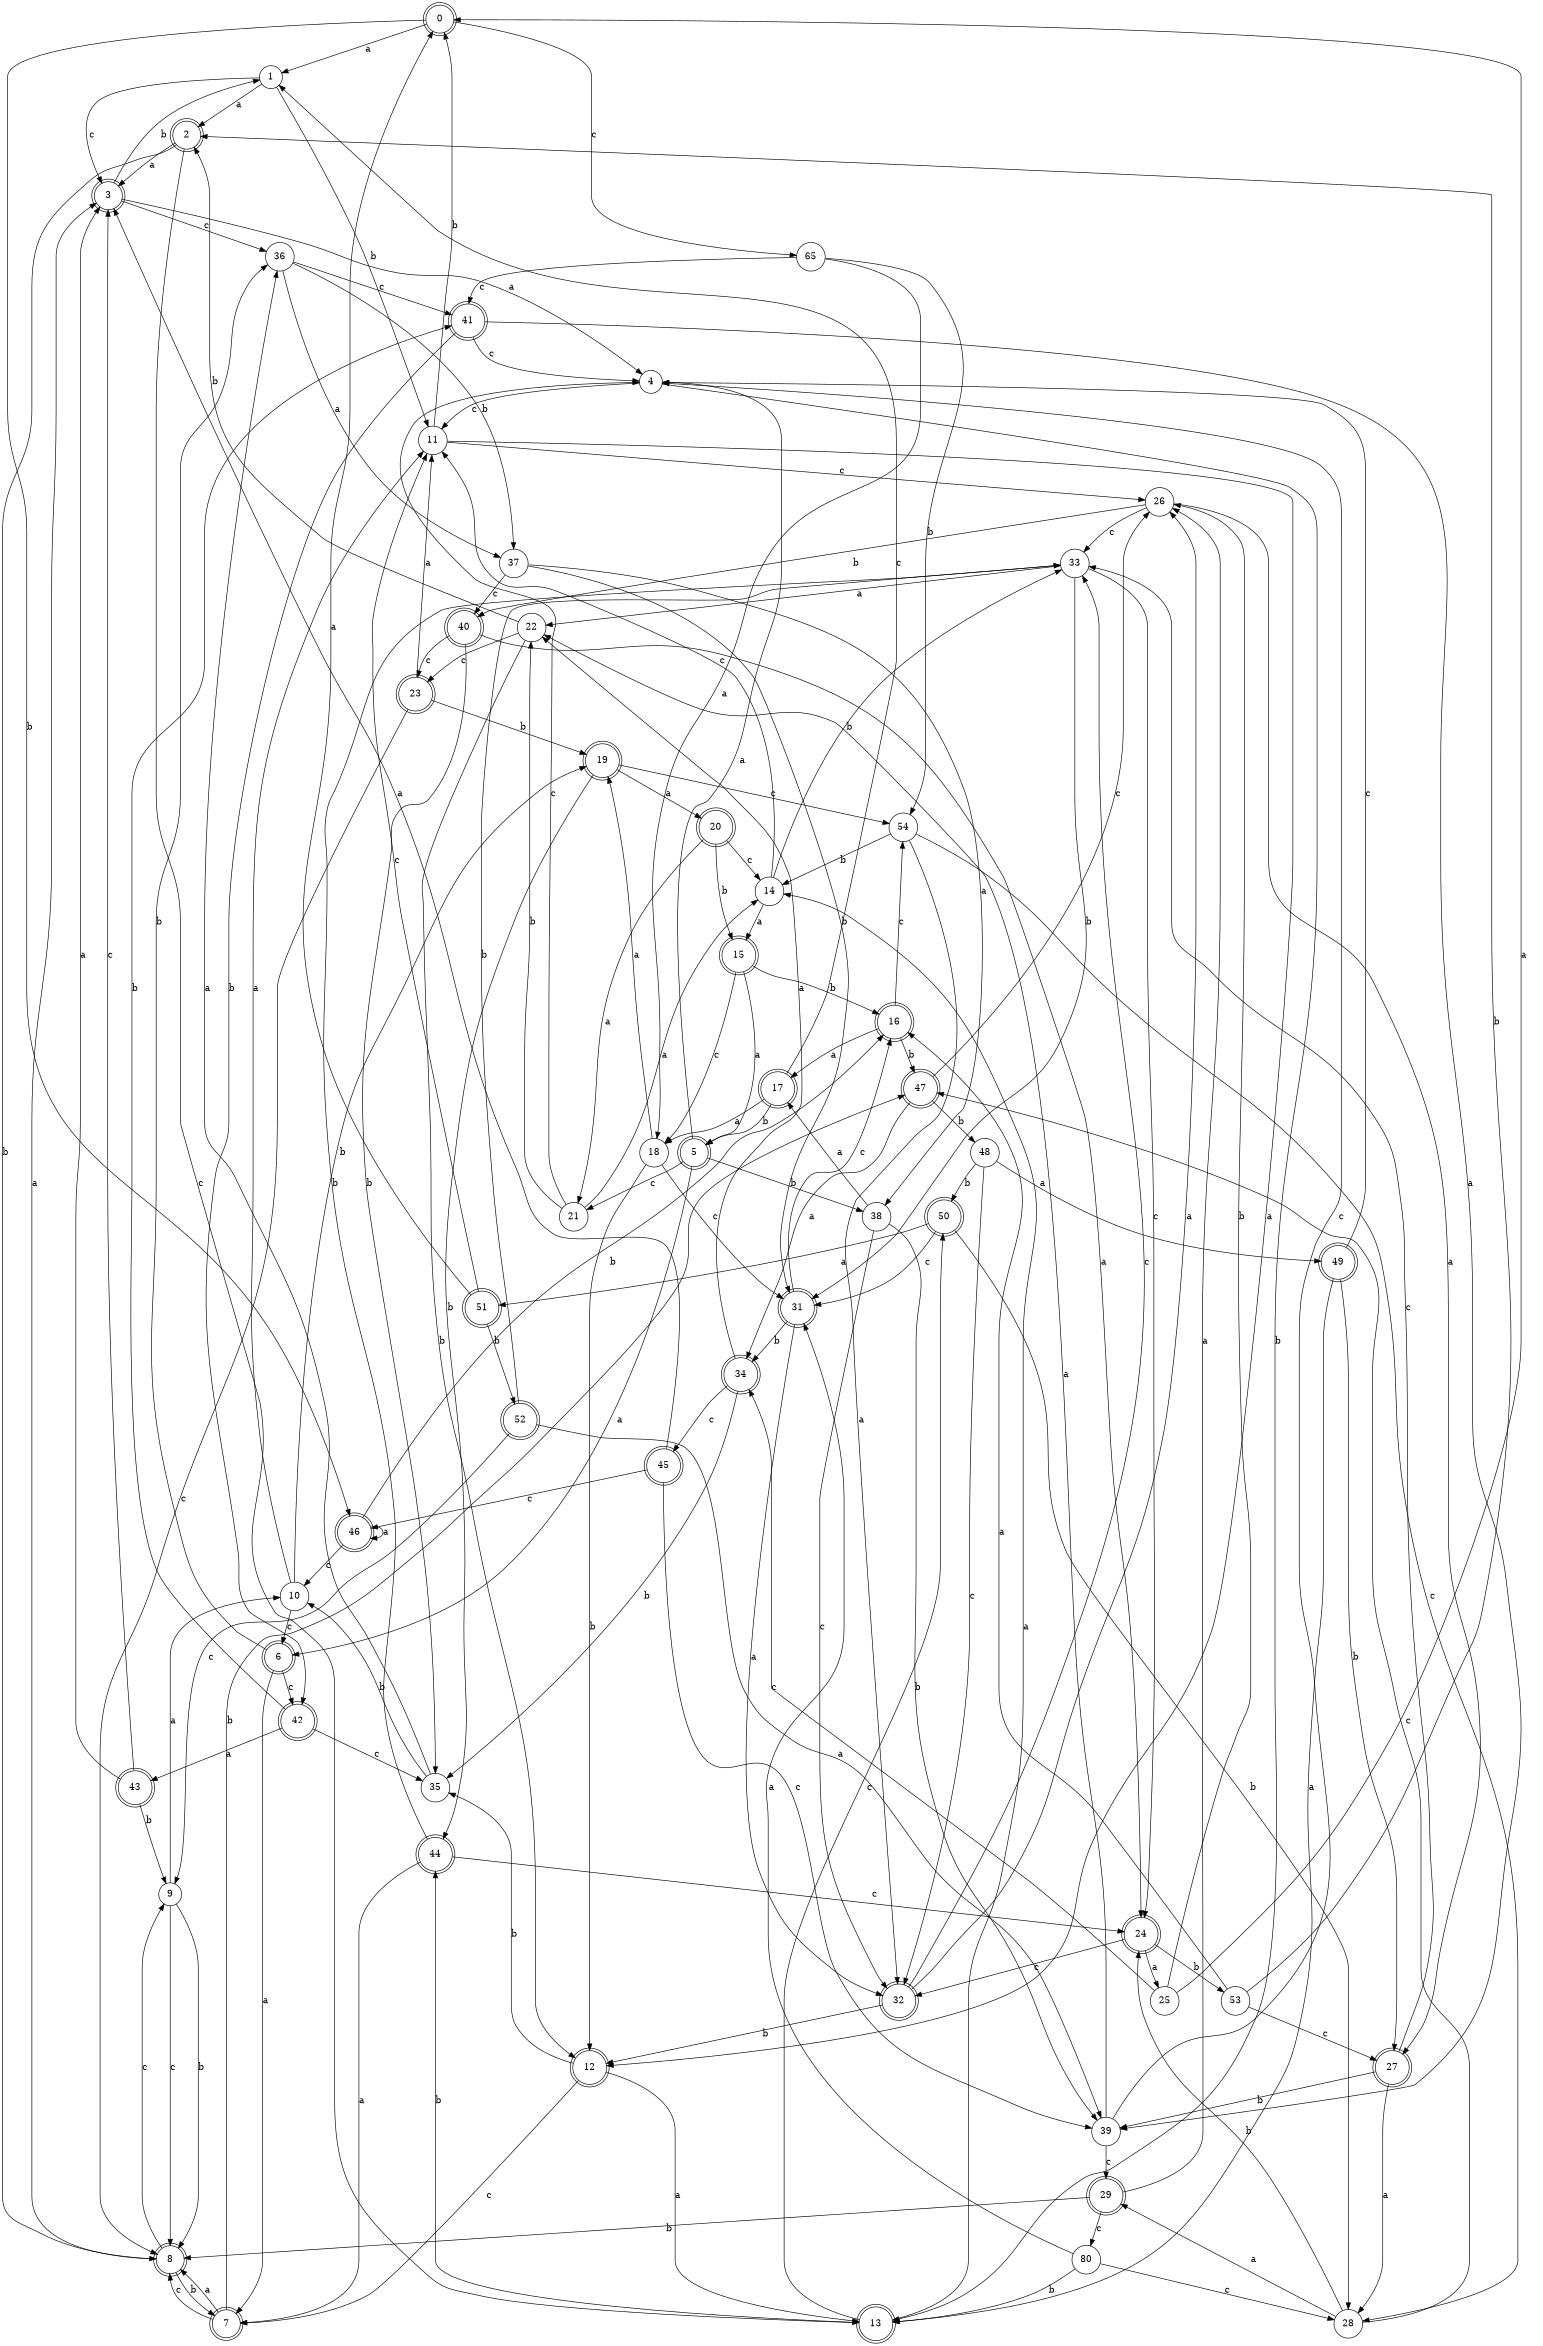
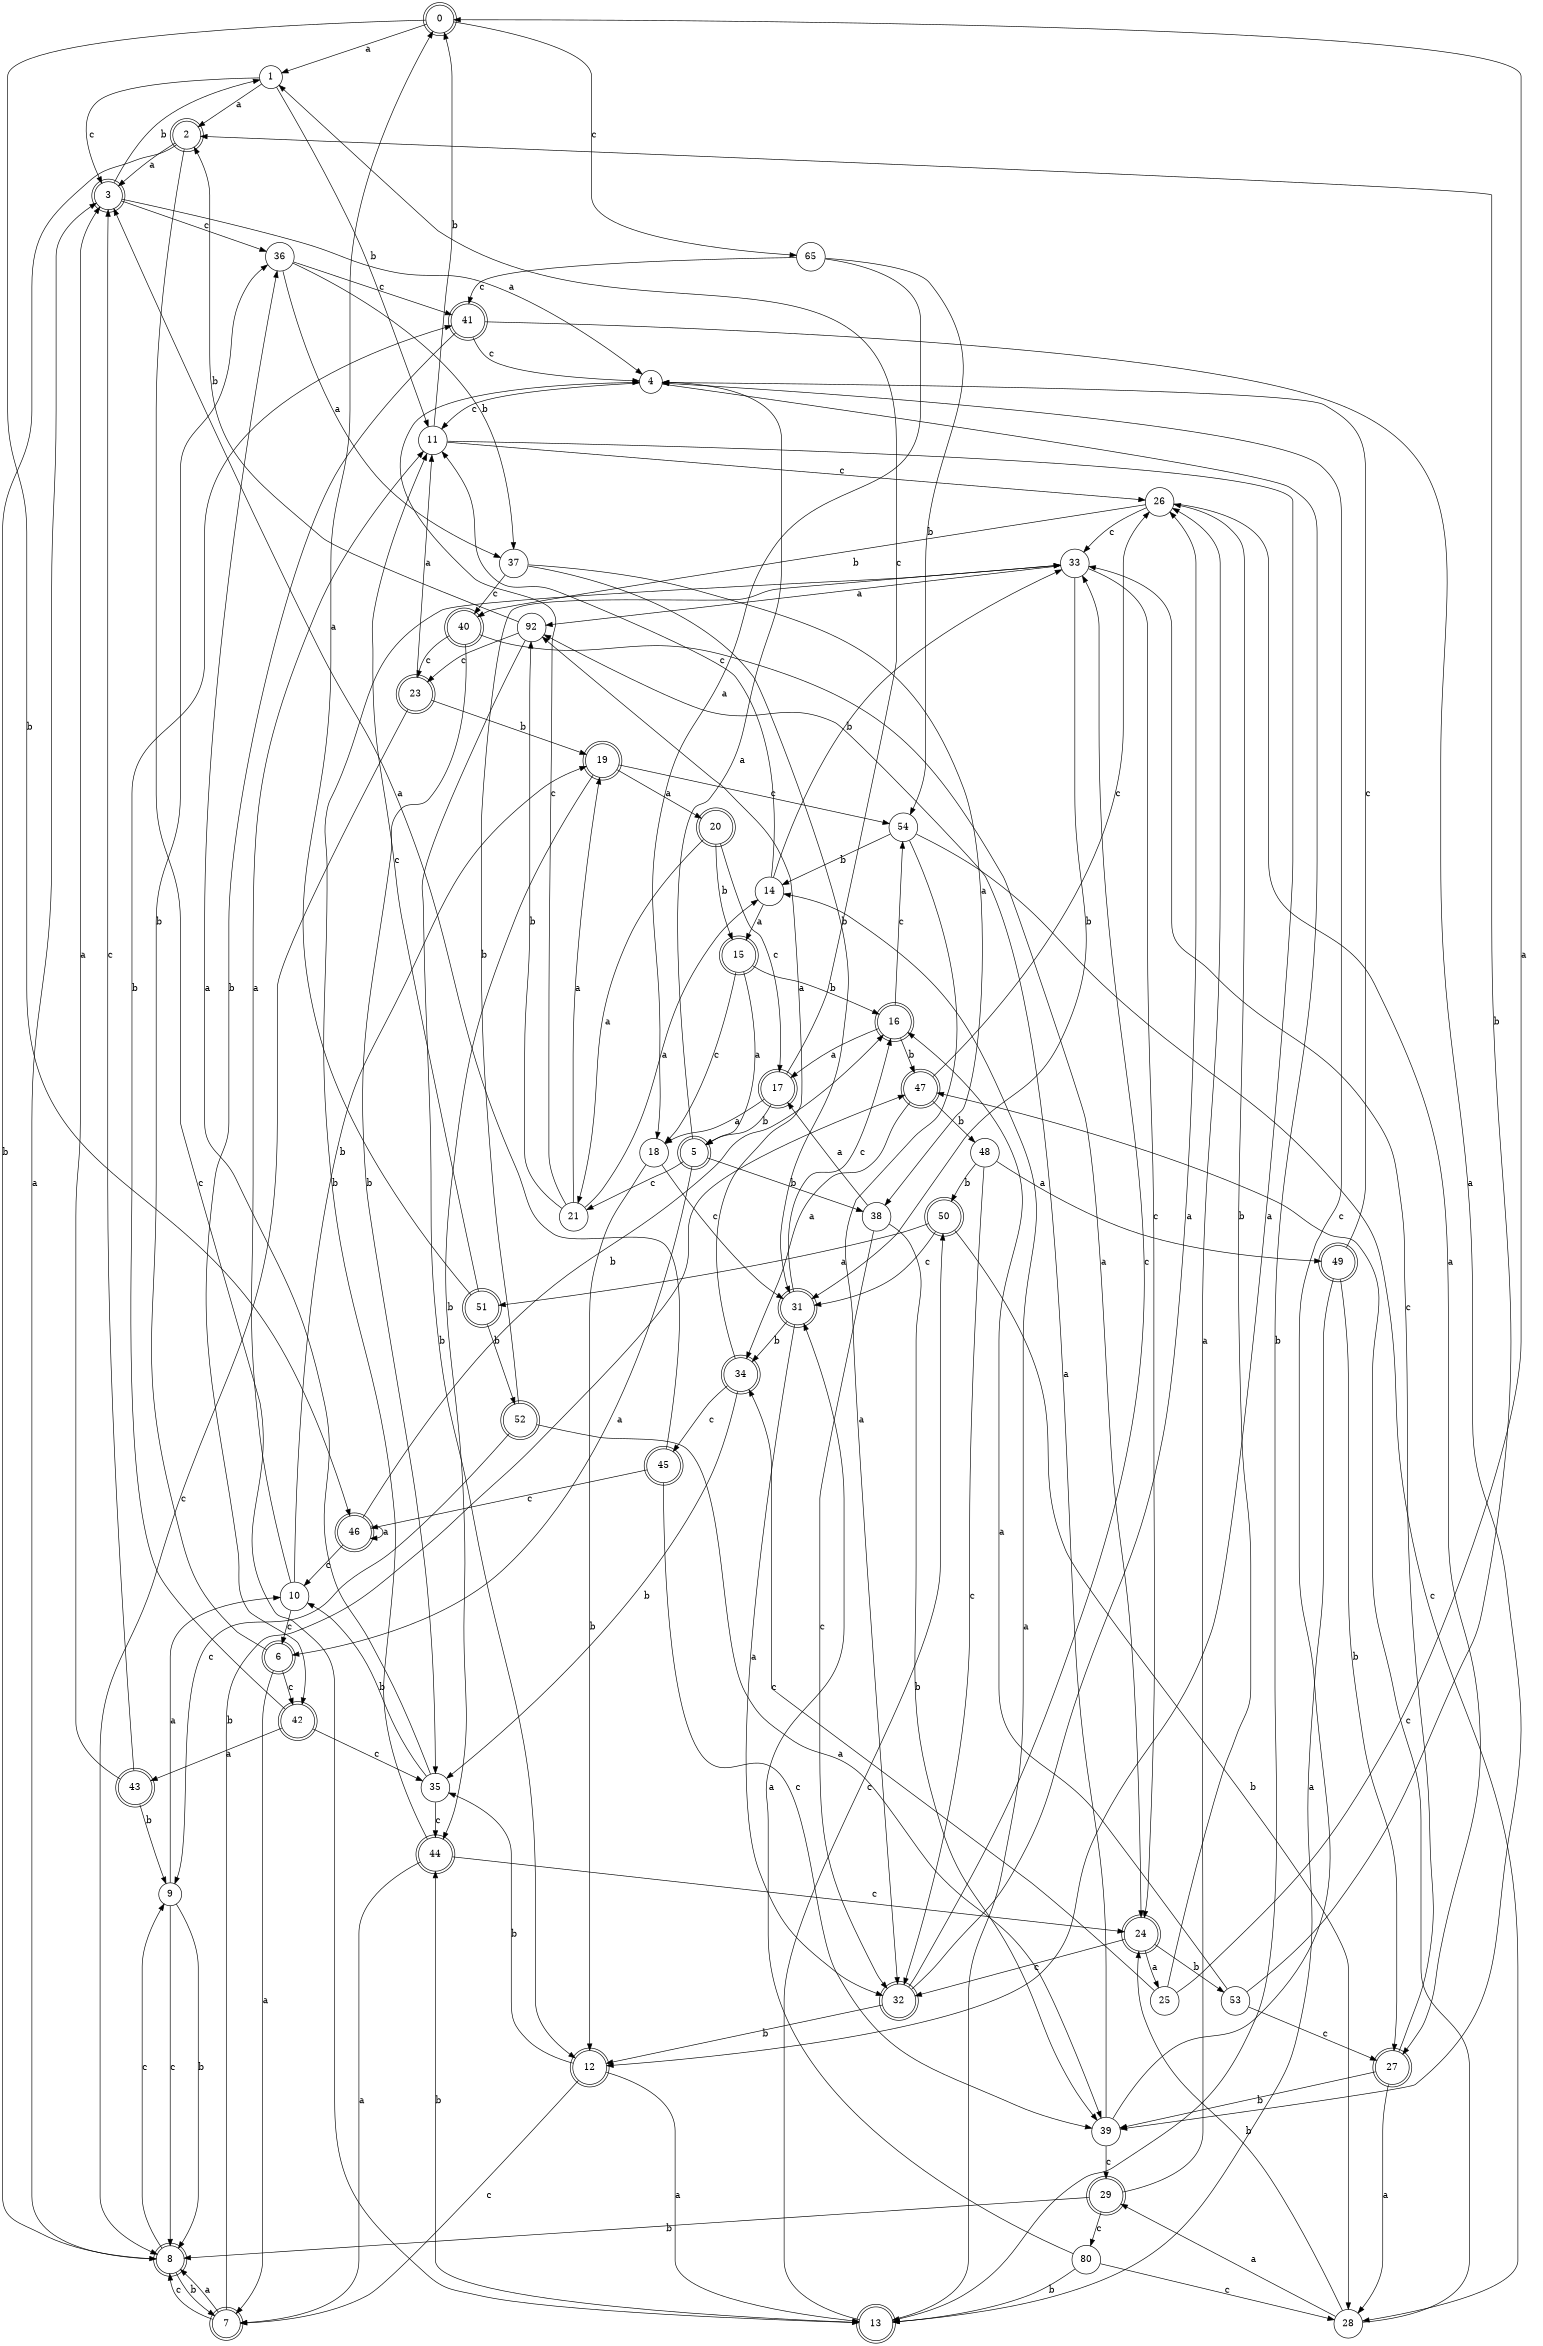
node "22": label "22" -> "92"
edge "20" -> "14": now "20" -> "17"
edge "18" -> "19": now "21" -> "19"
edge "35" -> "44": added, label "c"
